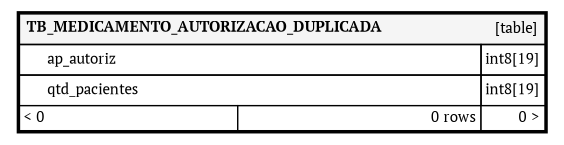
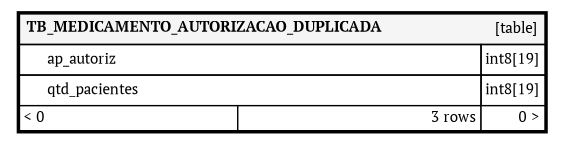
node "TB_MEDICAMENTO_AUTORIZACAO_DUPLICADA": text "0 rows" -> "3 rows"
